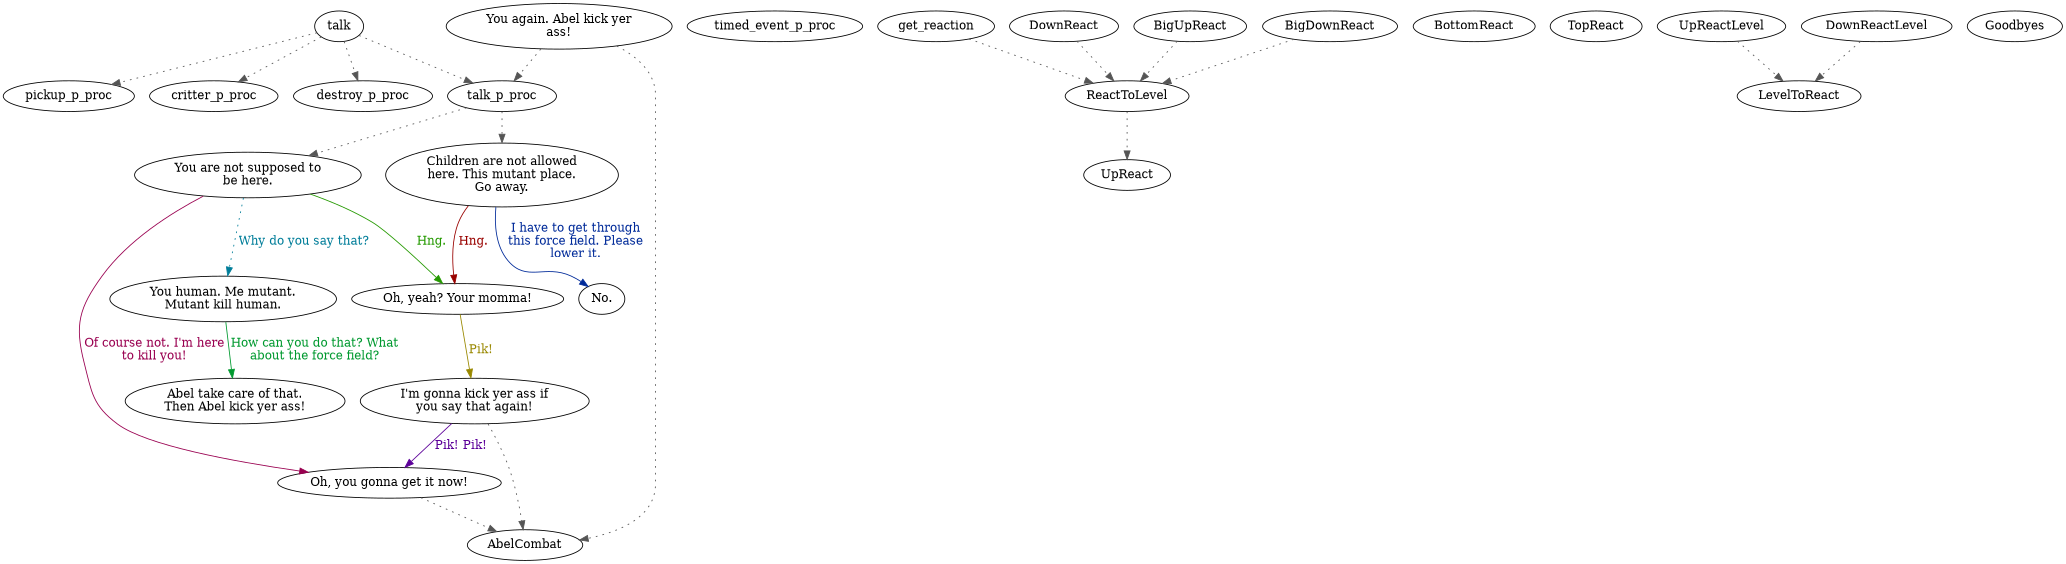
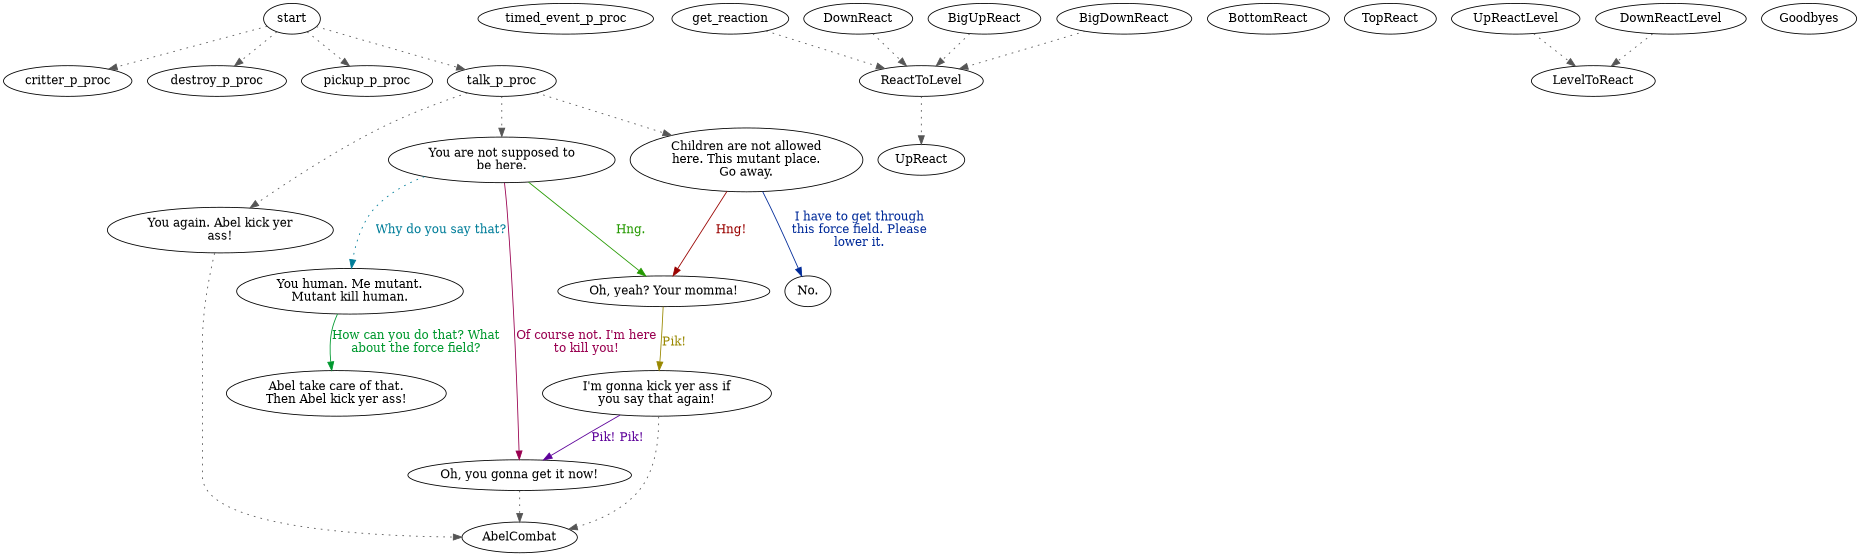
node "talk": label "talk" -> "start"
edge "You again. Abel kick yer ass!" -> "talk_p_proc": reversed
edge "Children are not allowed here. This mutant place. Go away." -> "Oh, yeah? Your momma!": label "Hng." -> "Hng!"
